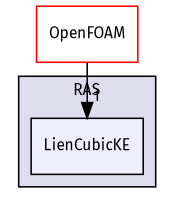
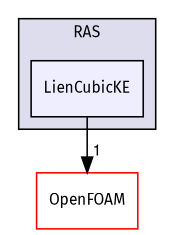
edge "OpenFOAM" -> "LienCubicKE": reversed
